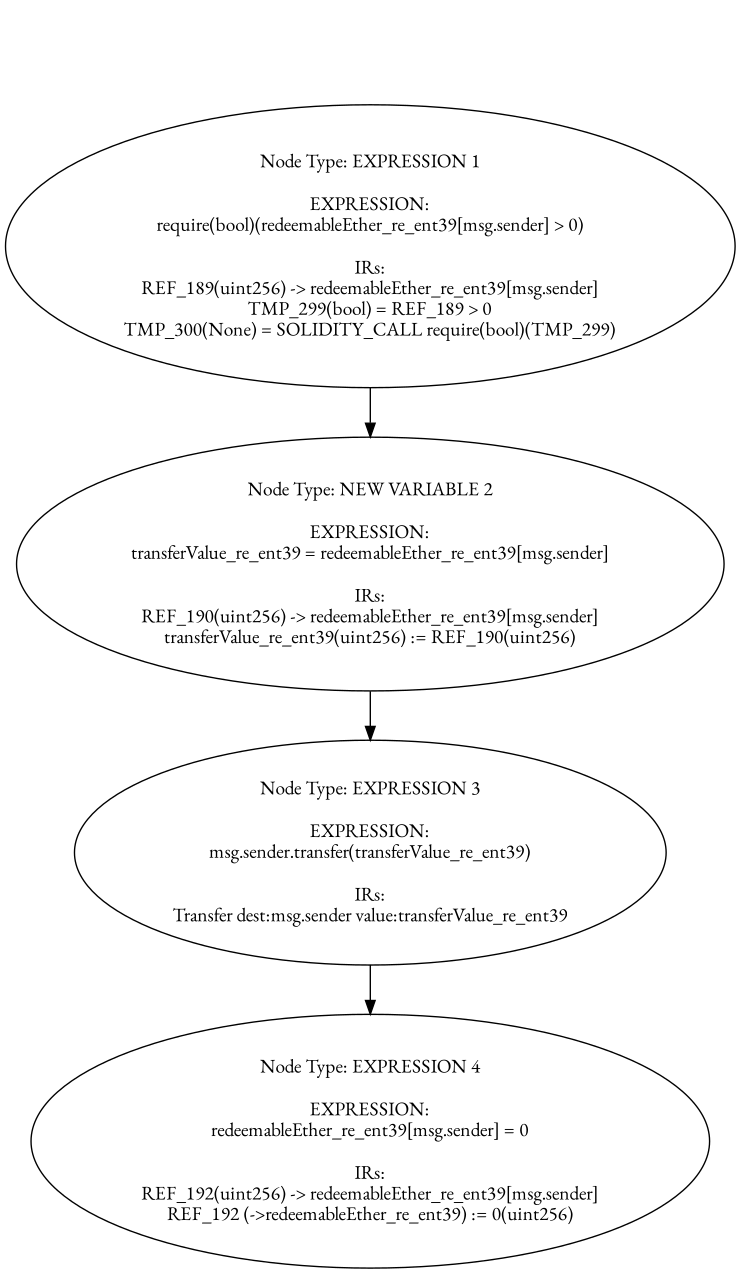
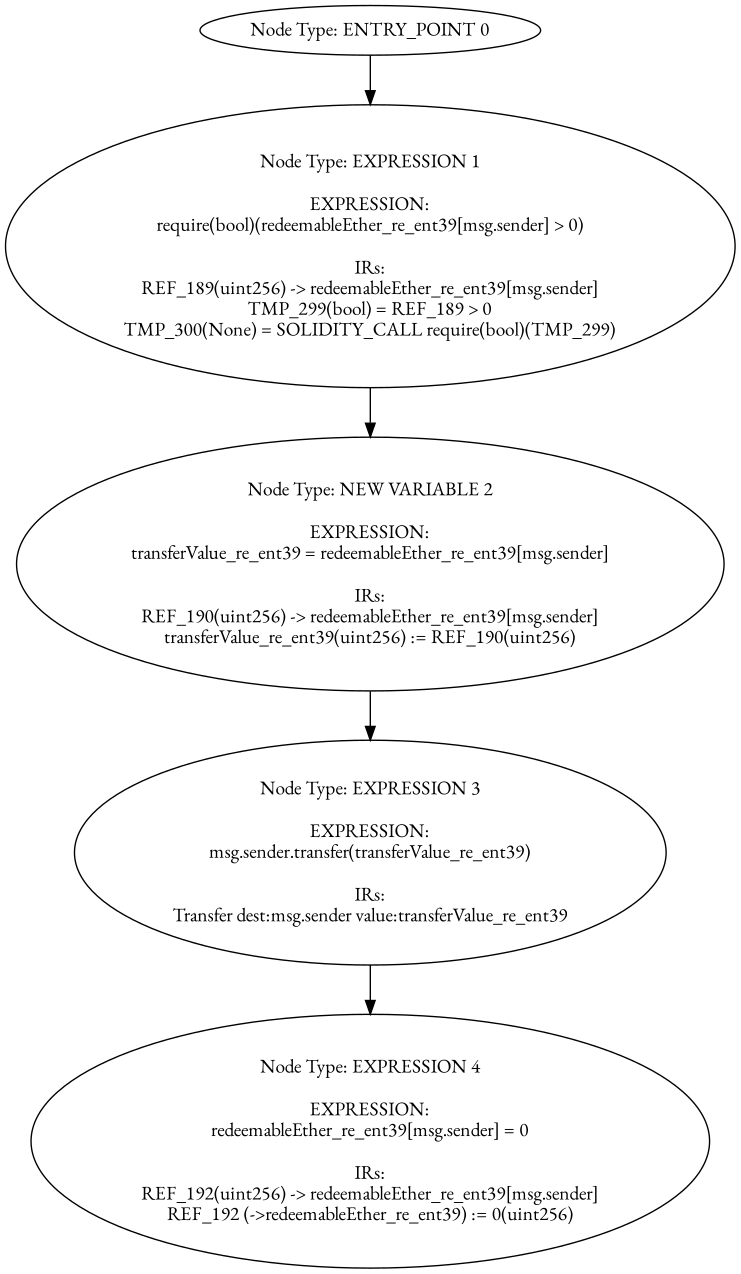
node "Node Type: ENTRY_POINT 0": added
